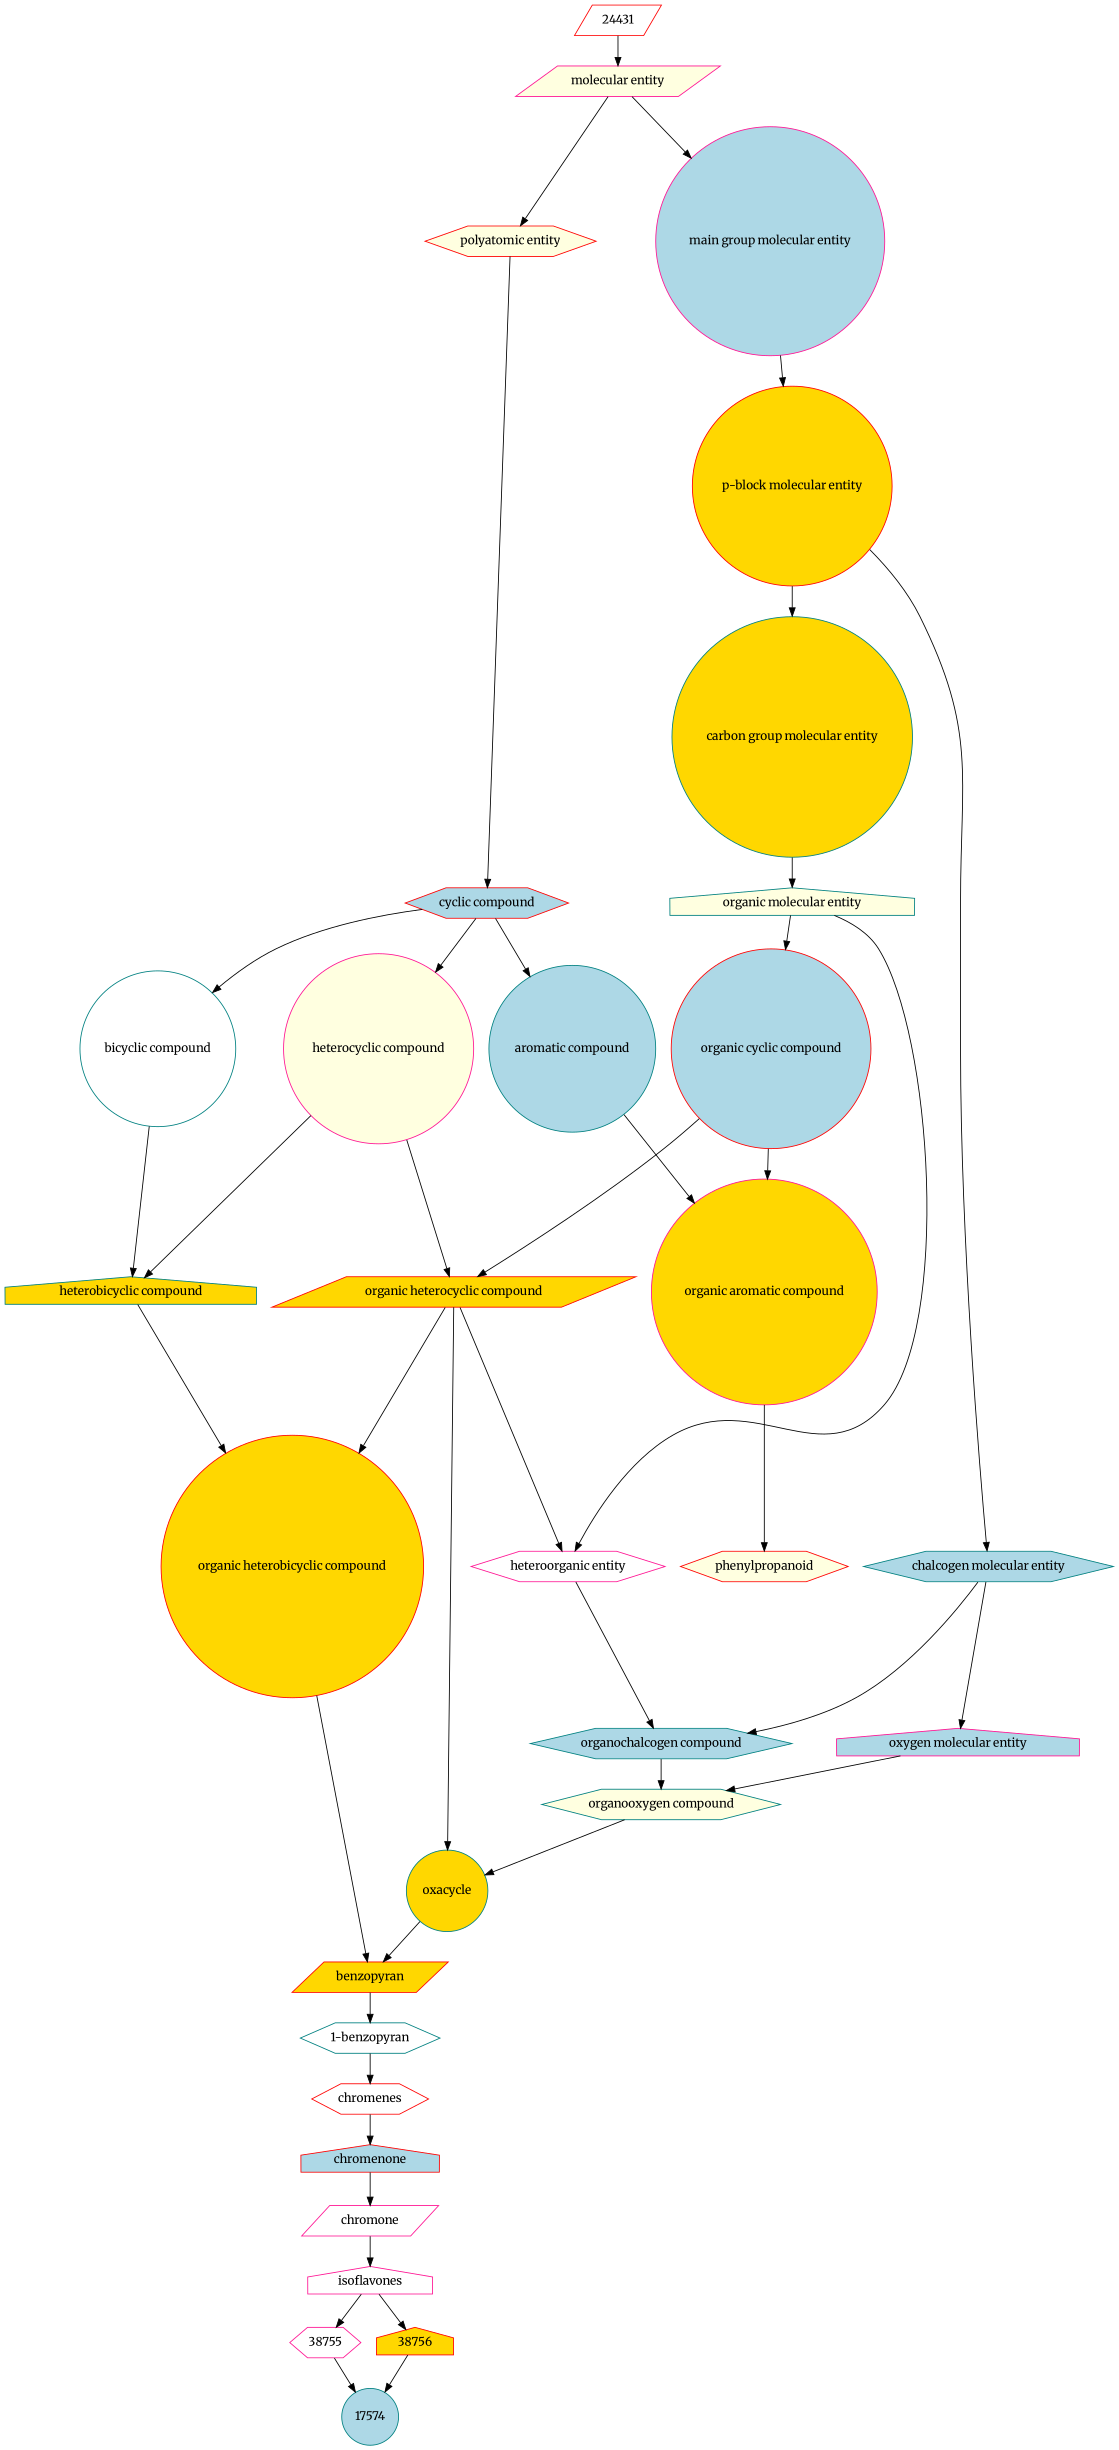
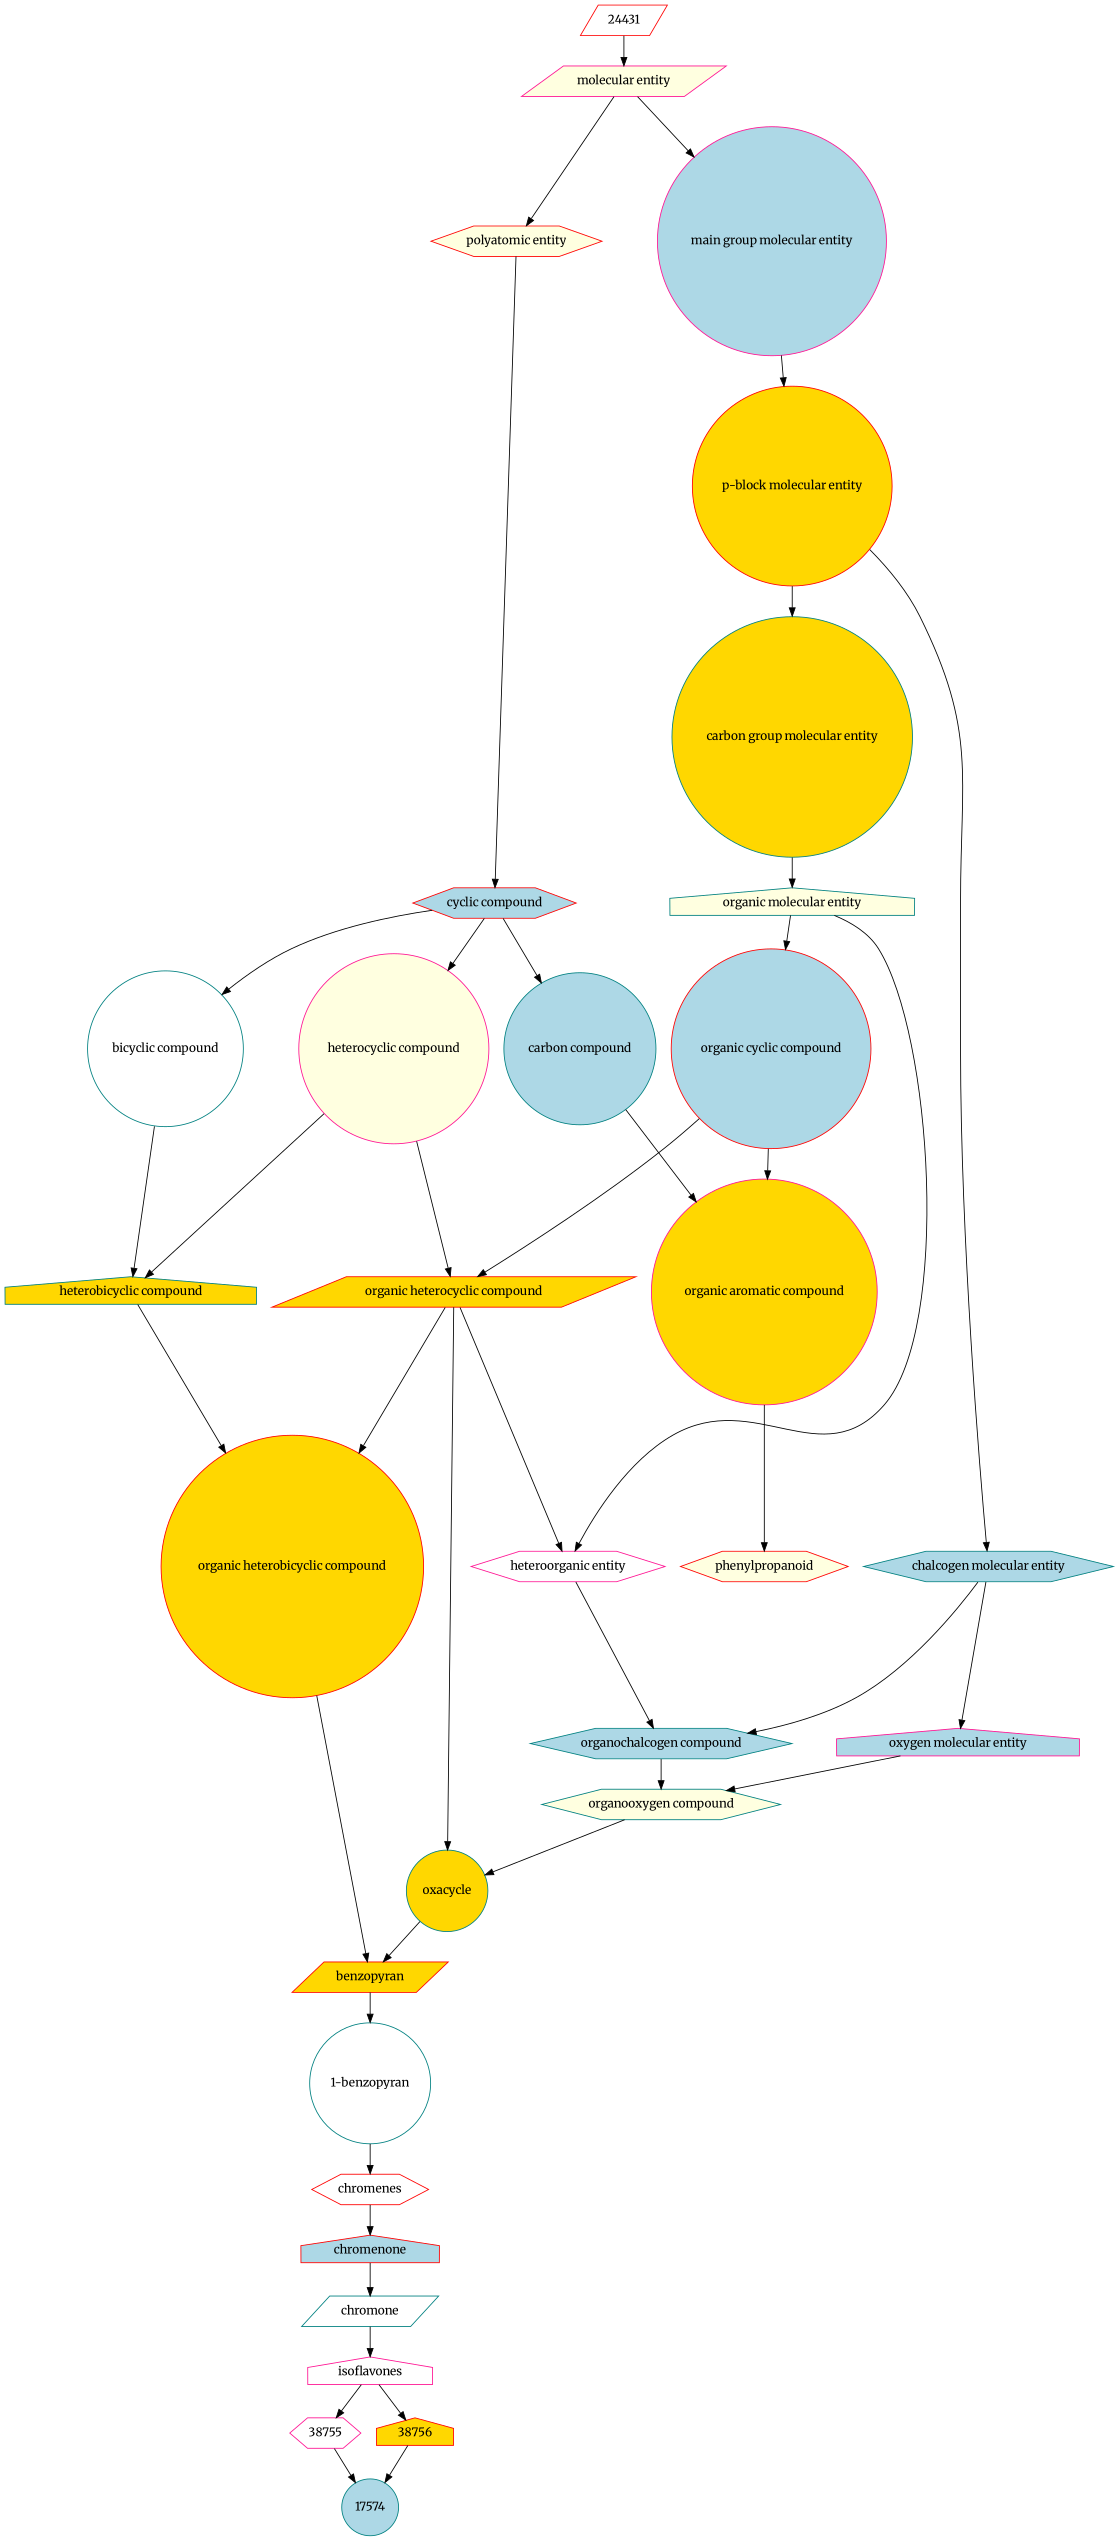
node "aromatic compound": label "aromatic compound" -> "carbon compound"
node "1-benzopyran": shape hexagon -> circle
node "chromone": color deeppink -> teal
